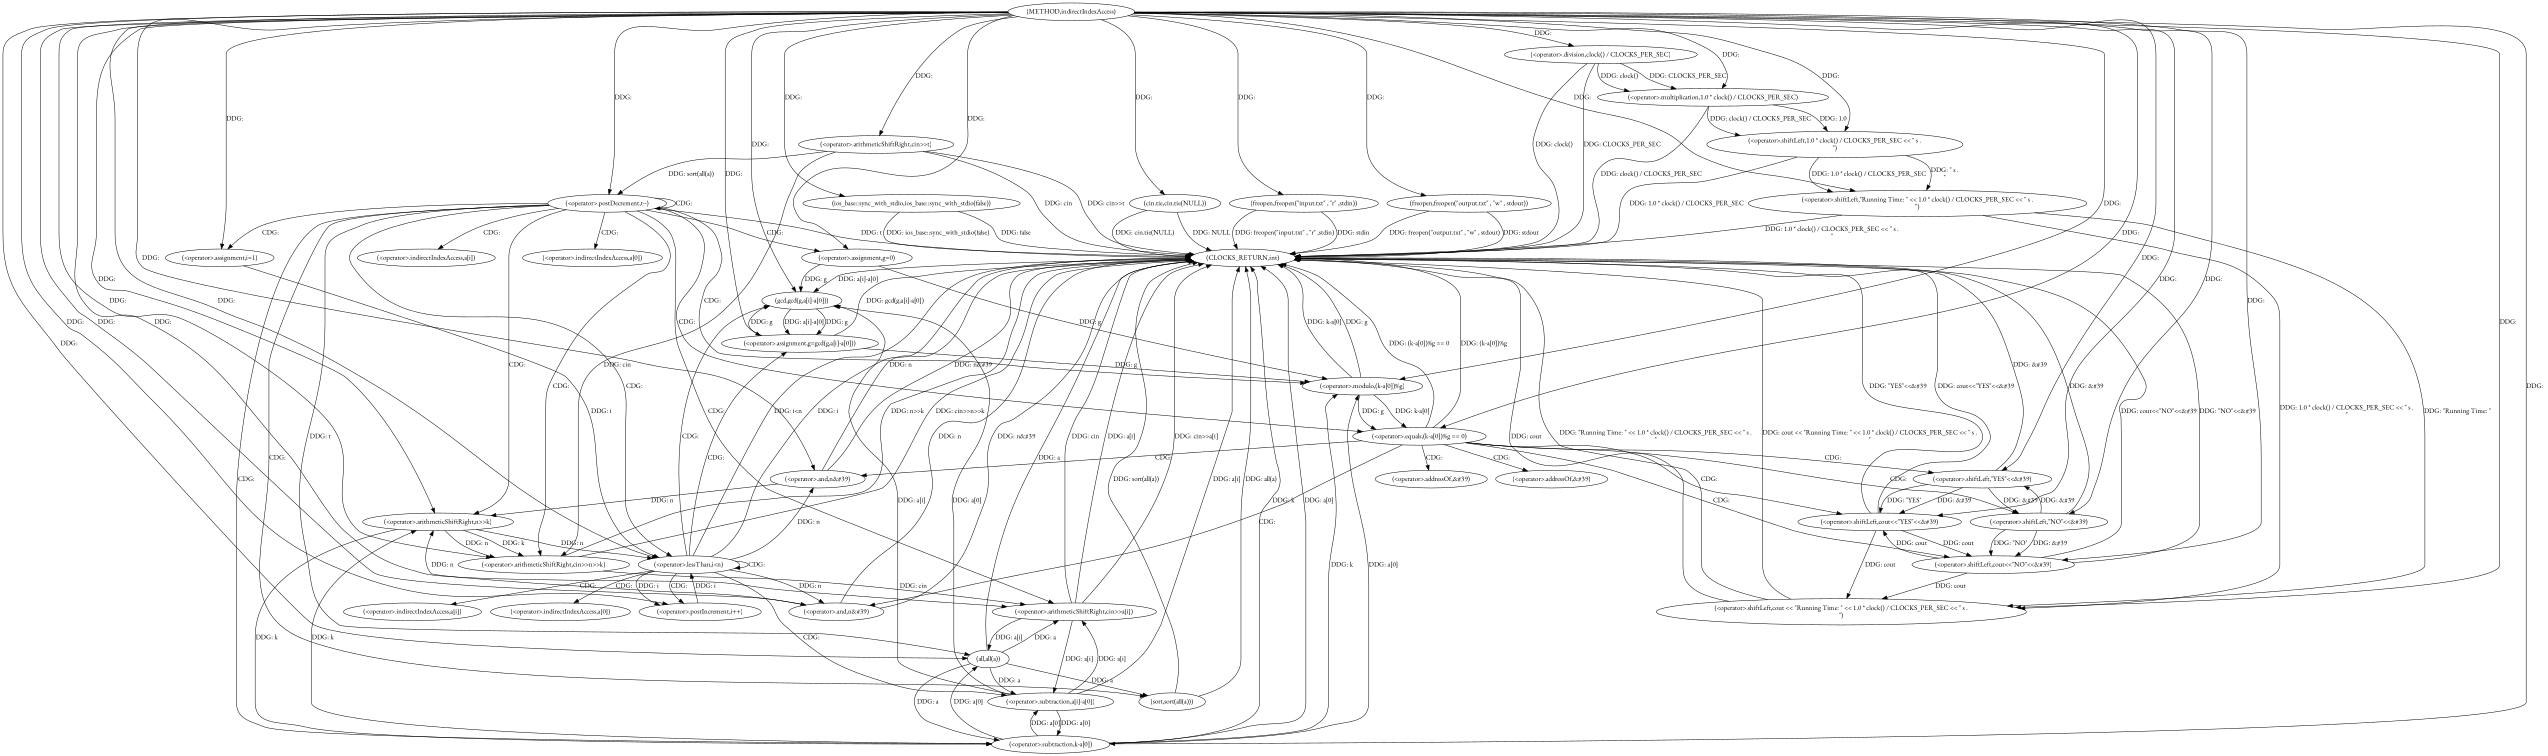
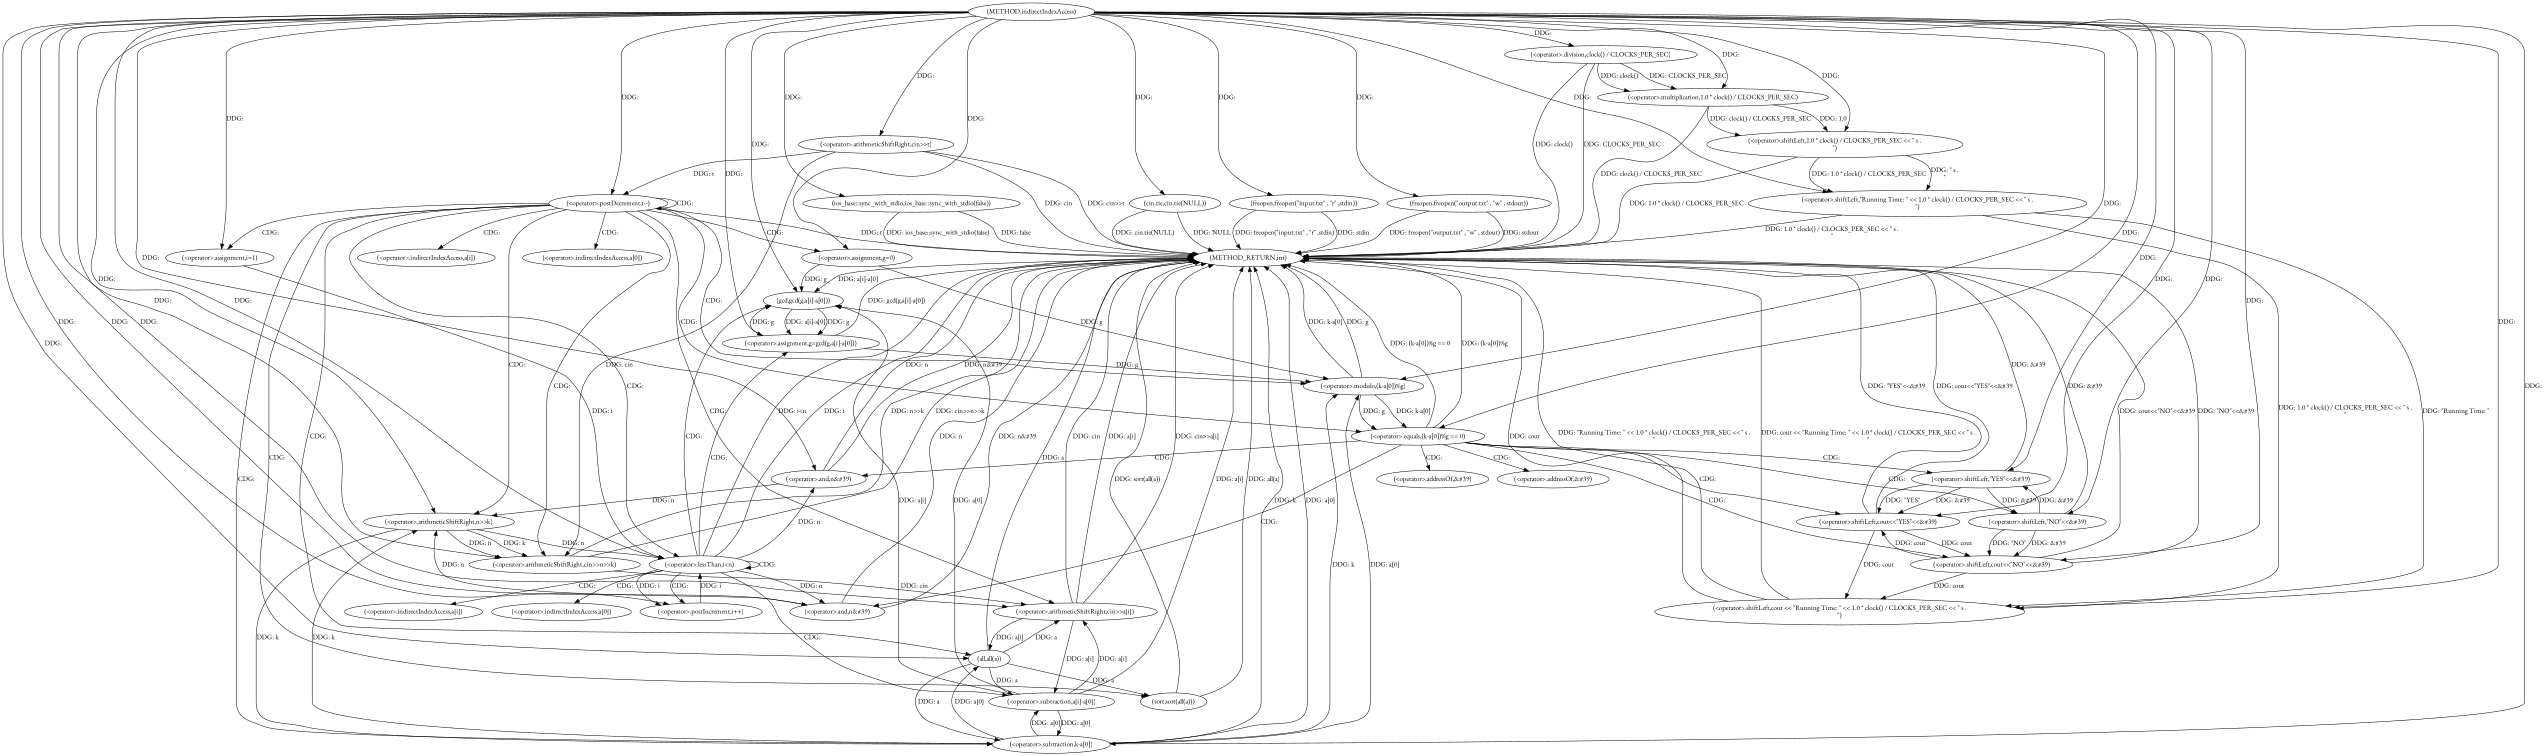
edge "(<operator>.arithmeticShiftRight,cin>>t)" -> "(<operator>.postDecrement,t--)": label "DDG: sort(all(a))" -> "DDG: t"
node "(CLOCKS_RETURN,int)": label "(CLOCKS_RETURN,int)" -> "(METHOD_RETURN,int)"
edge "(<operator>.postDecrement,t--)" -> "(all,all(a))": label "DDG: t" -> "CDG: "
